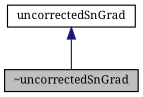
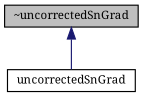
edge "~uncorrectedSnGrad" -> "uncorrectedSnGrad": reversed
